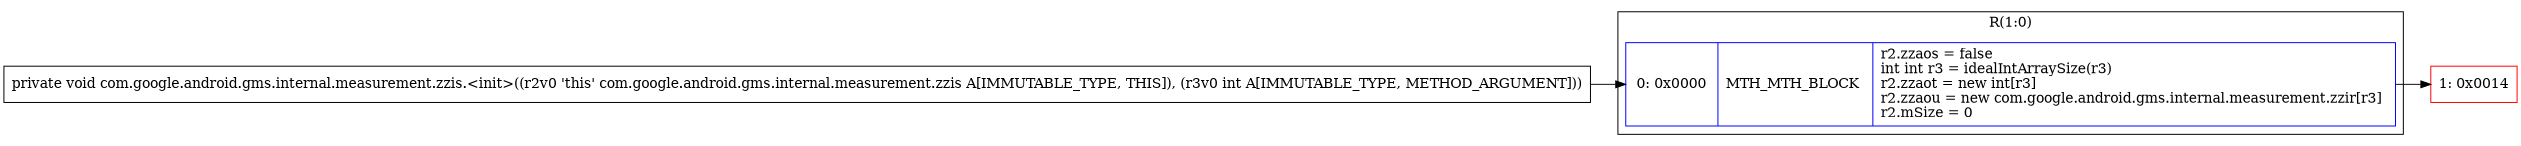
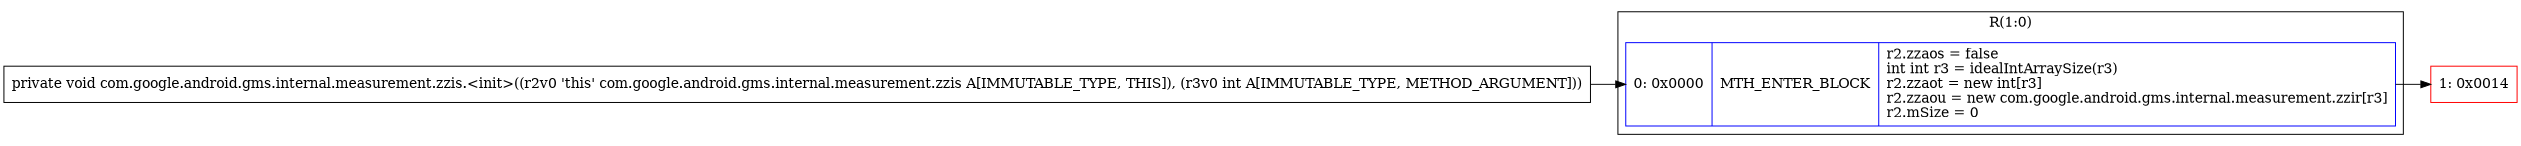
node "0: 0x0000": text "MTH_MTH_BLOCK" -> "MTH_ENTER_BLOCK"
